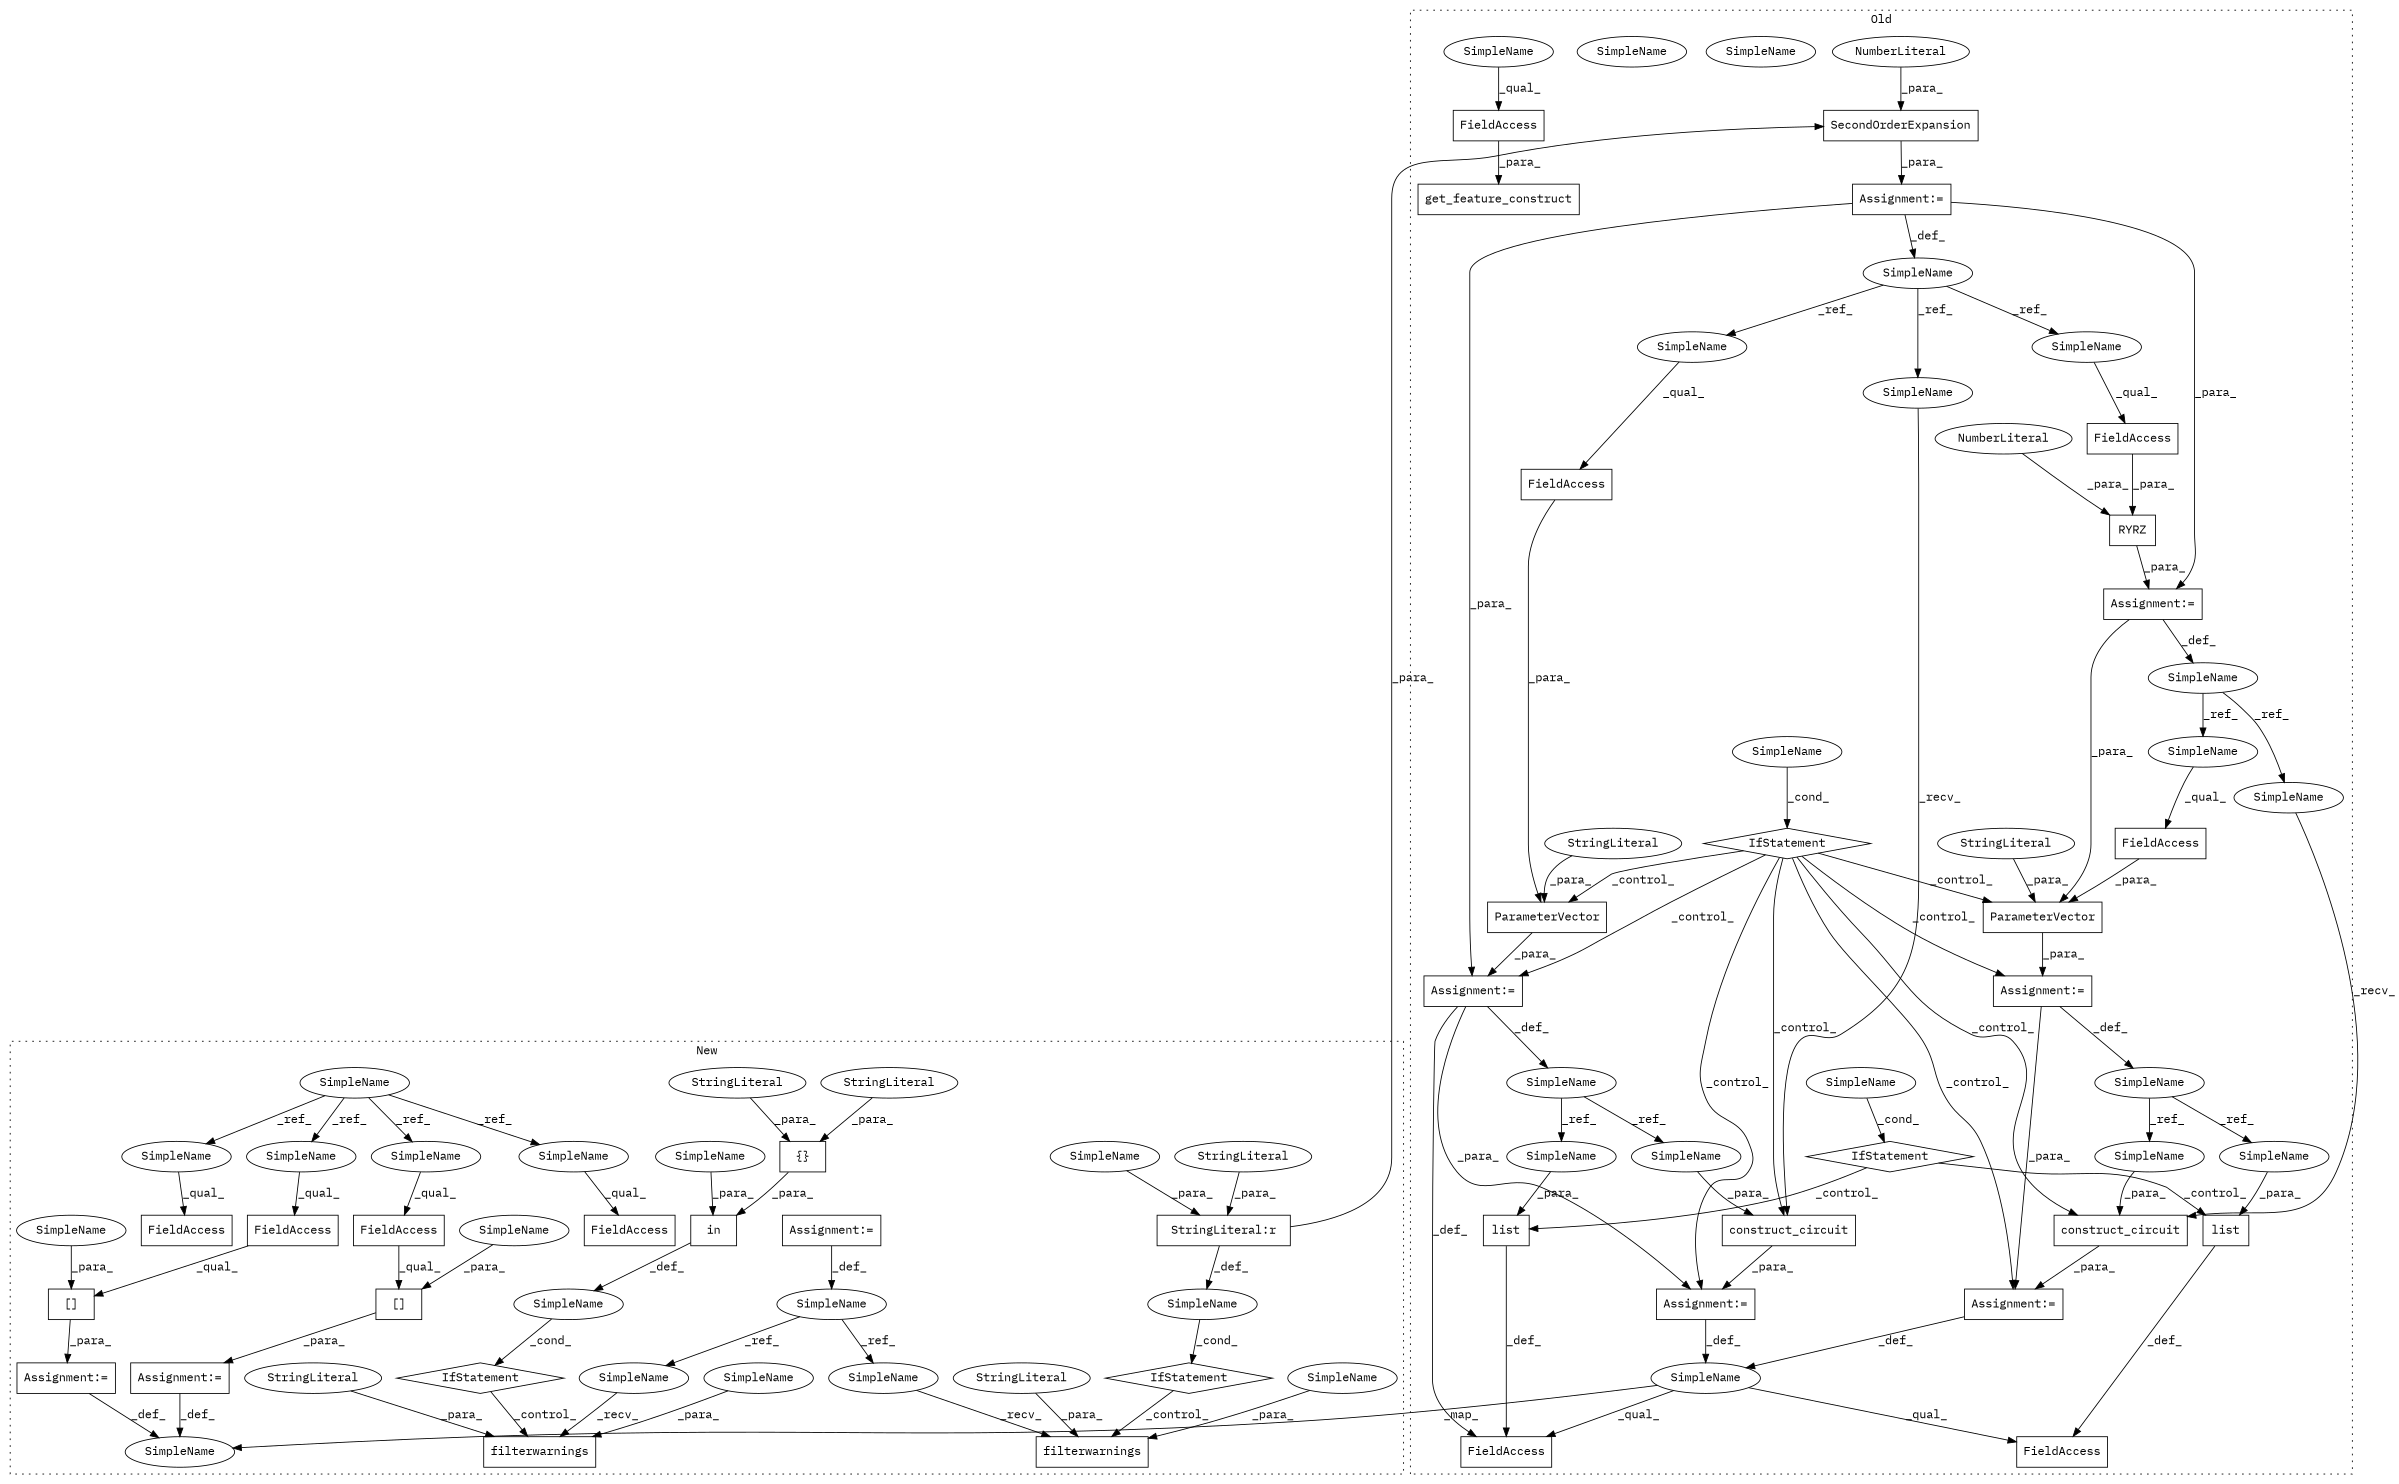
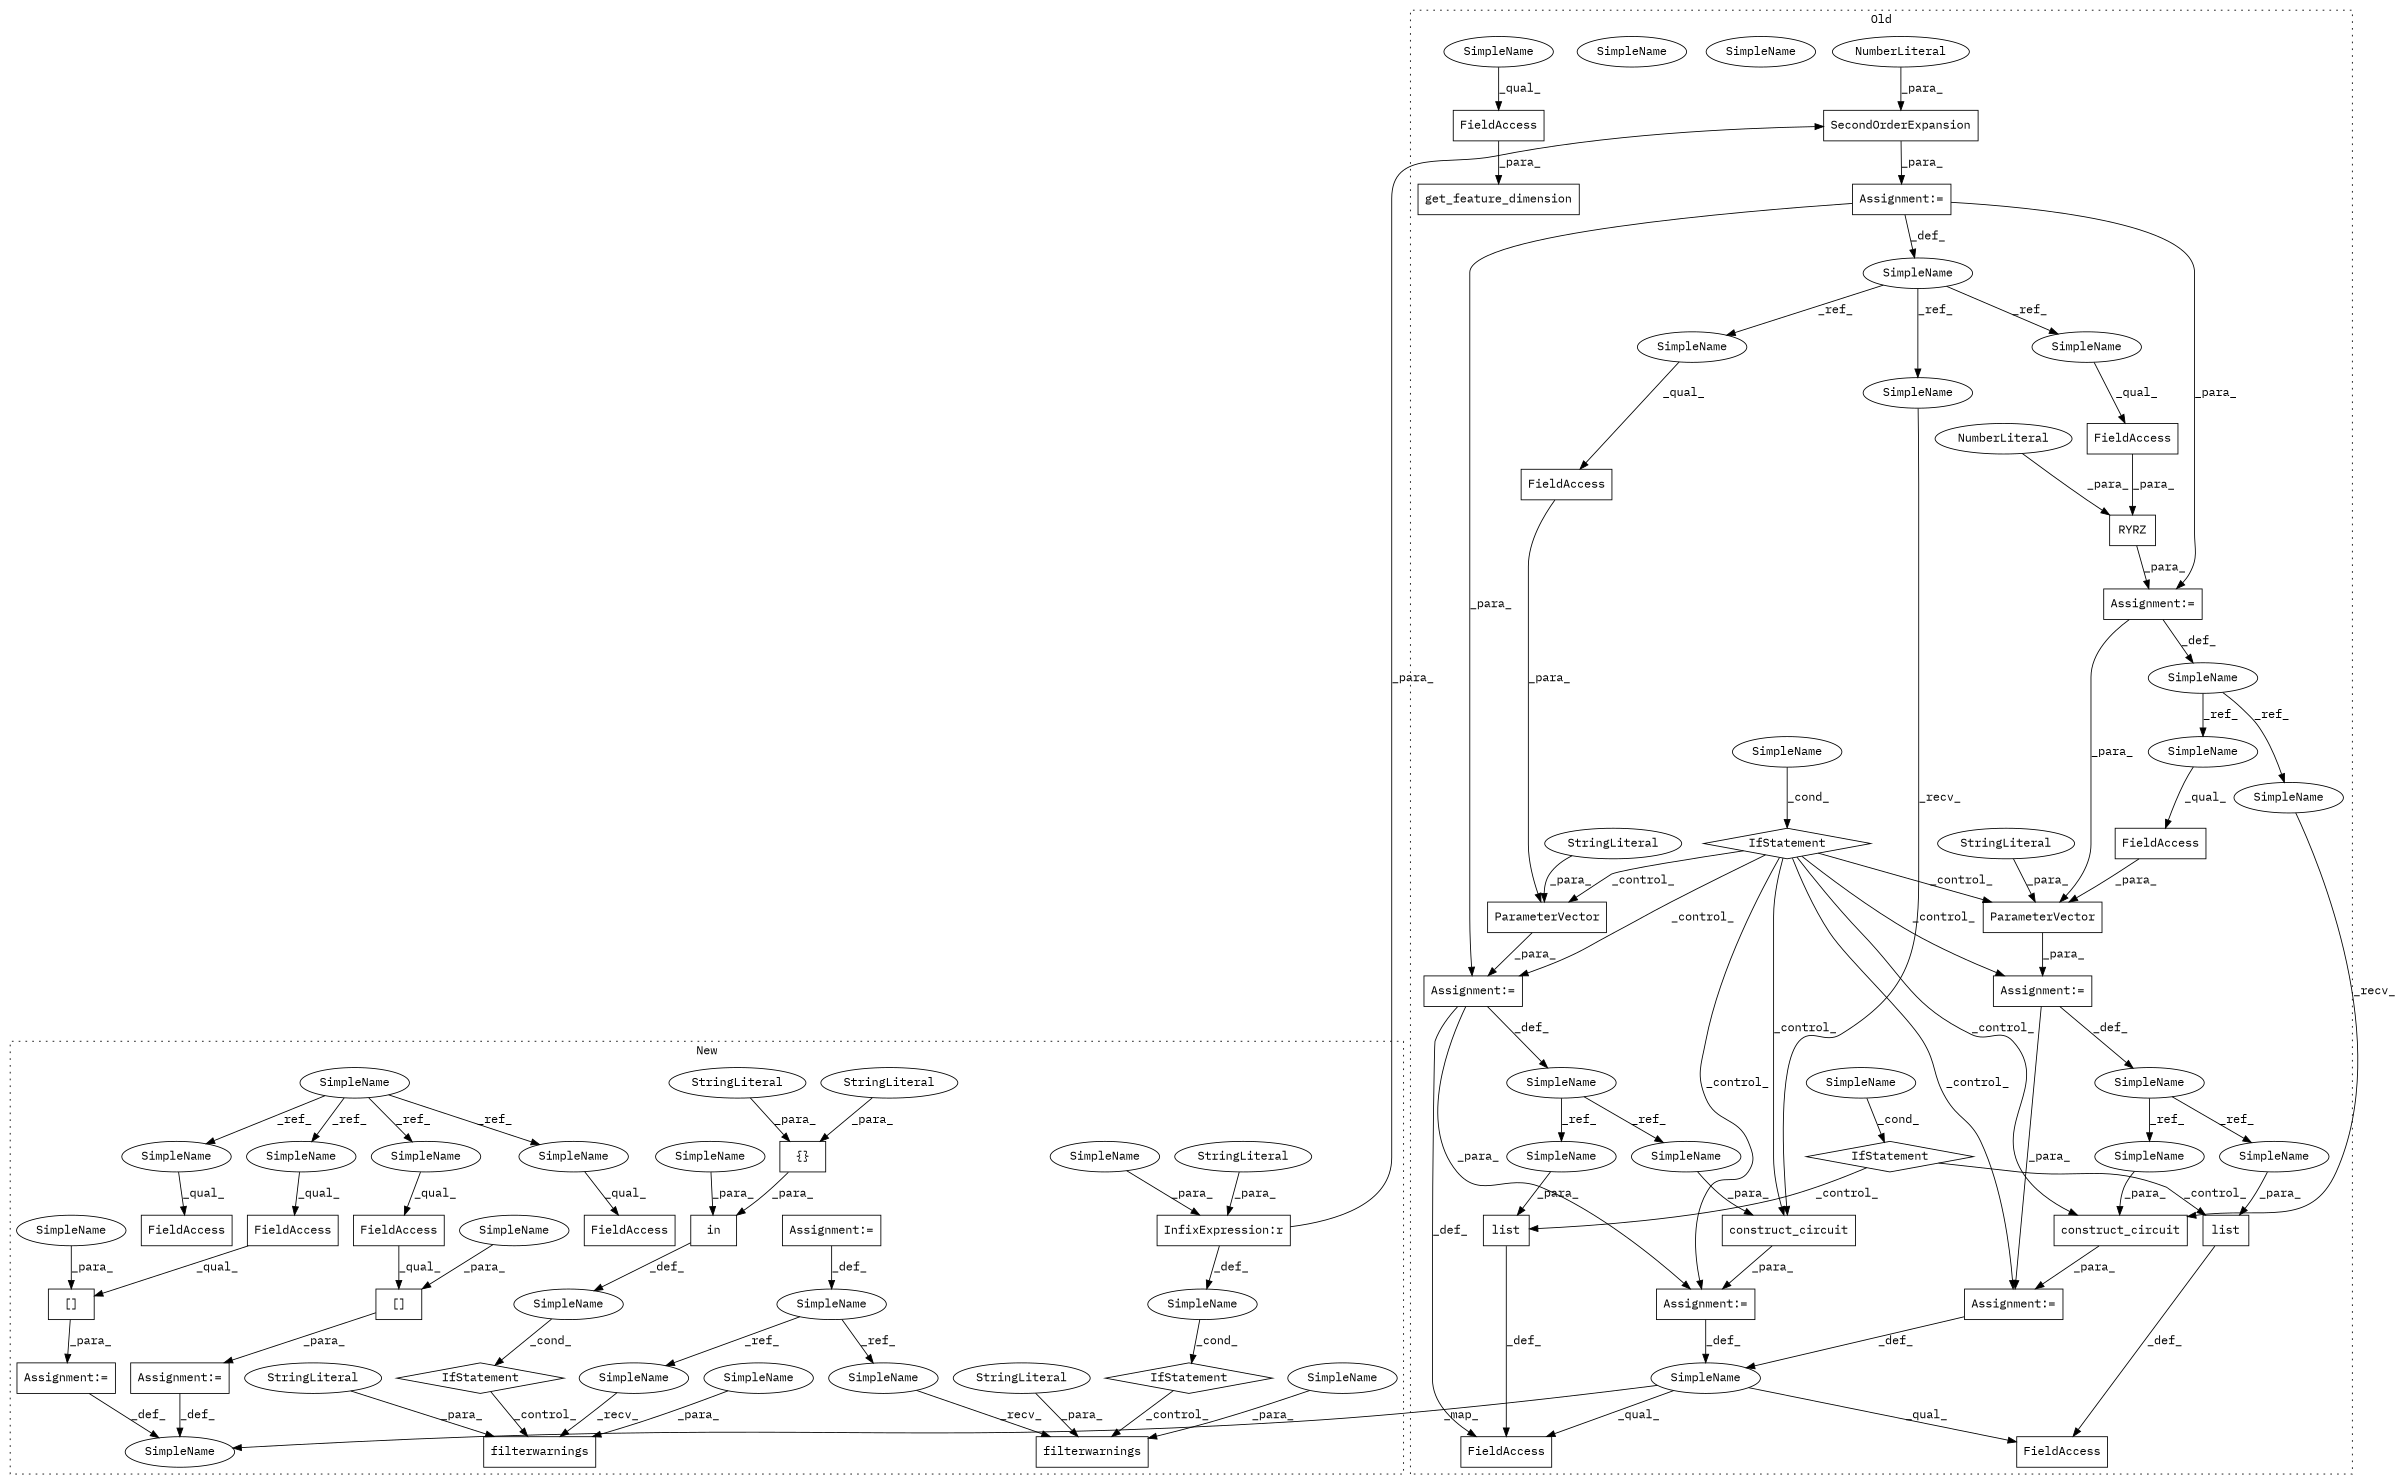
node "get_feature_construct": label "get_feature_construct" -> "get_feature_dimension"
node "StringLiteral:r": label "StringLiteral:r" -> "InfixExpression:r"
